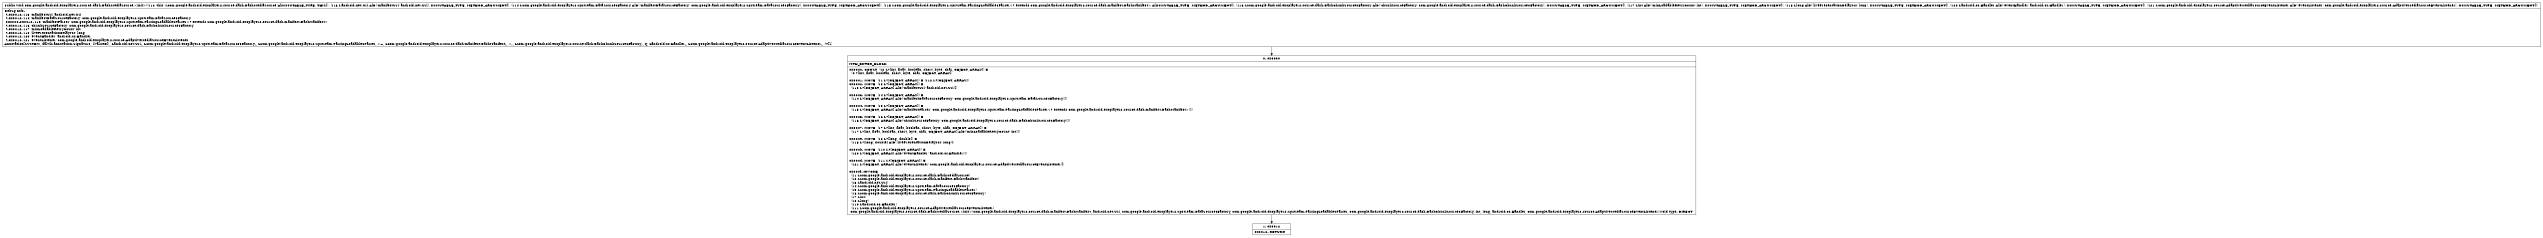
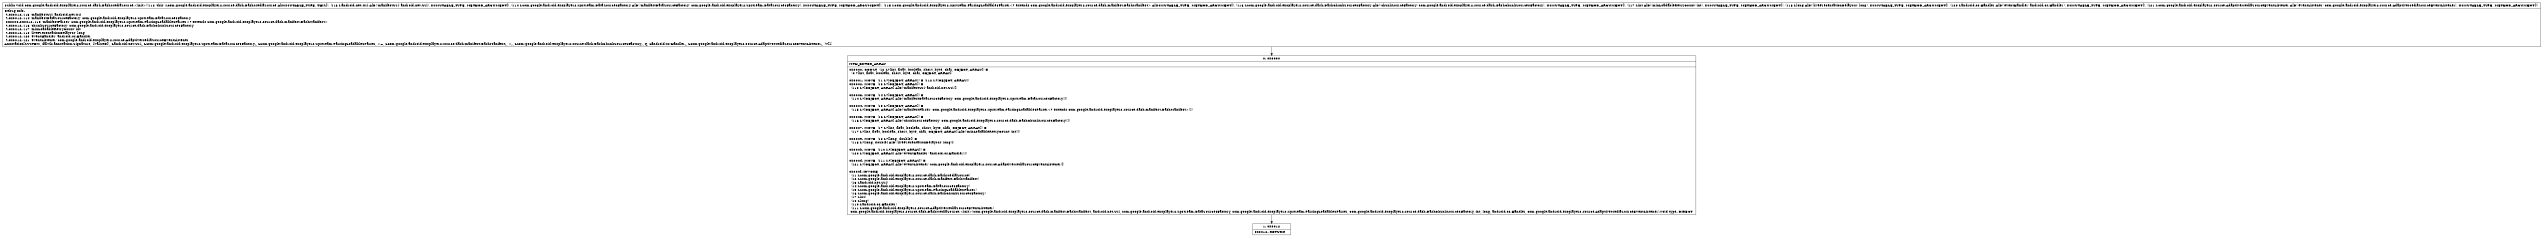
node "0: 0x0000": text "MTH_ENTER_BLOCK" -> "MTH_ENTER_ARRAY"
